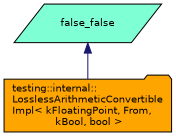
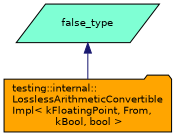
node "false_false": label "false_false" -> "false_type"
